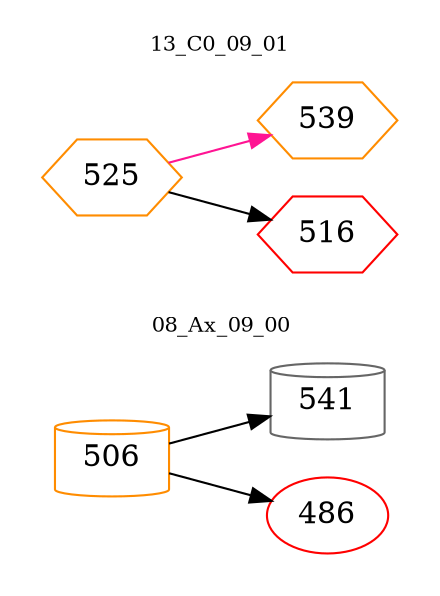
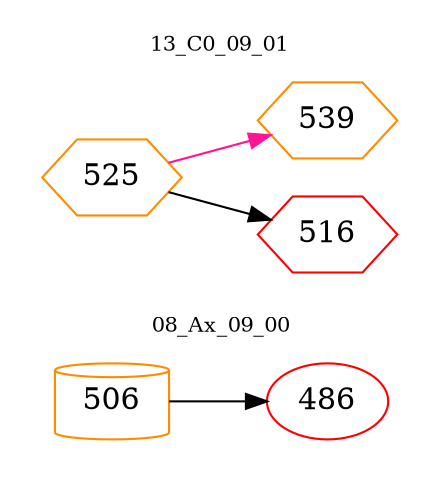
node "541": removed
